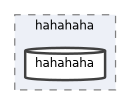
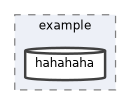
cluster "hahahaha": label "hahahaha" -> "example"
